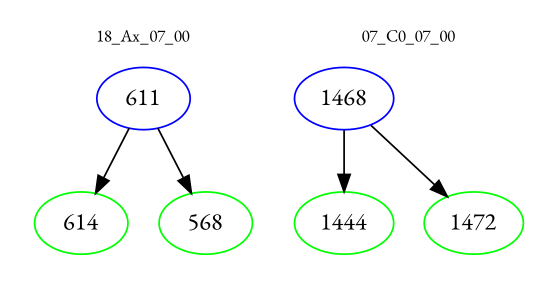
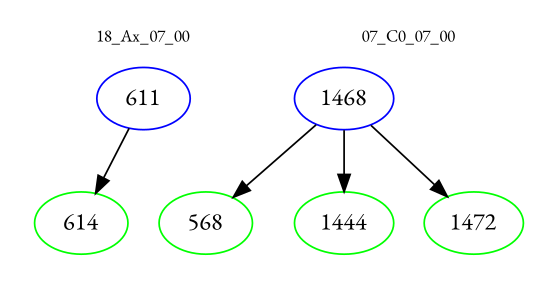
edge "611" -> "568": now "1468" -> "568"
